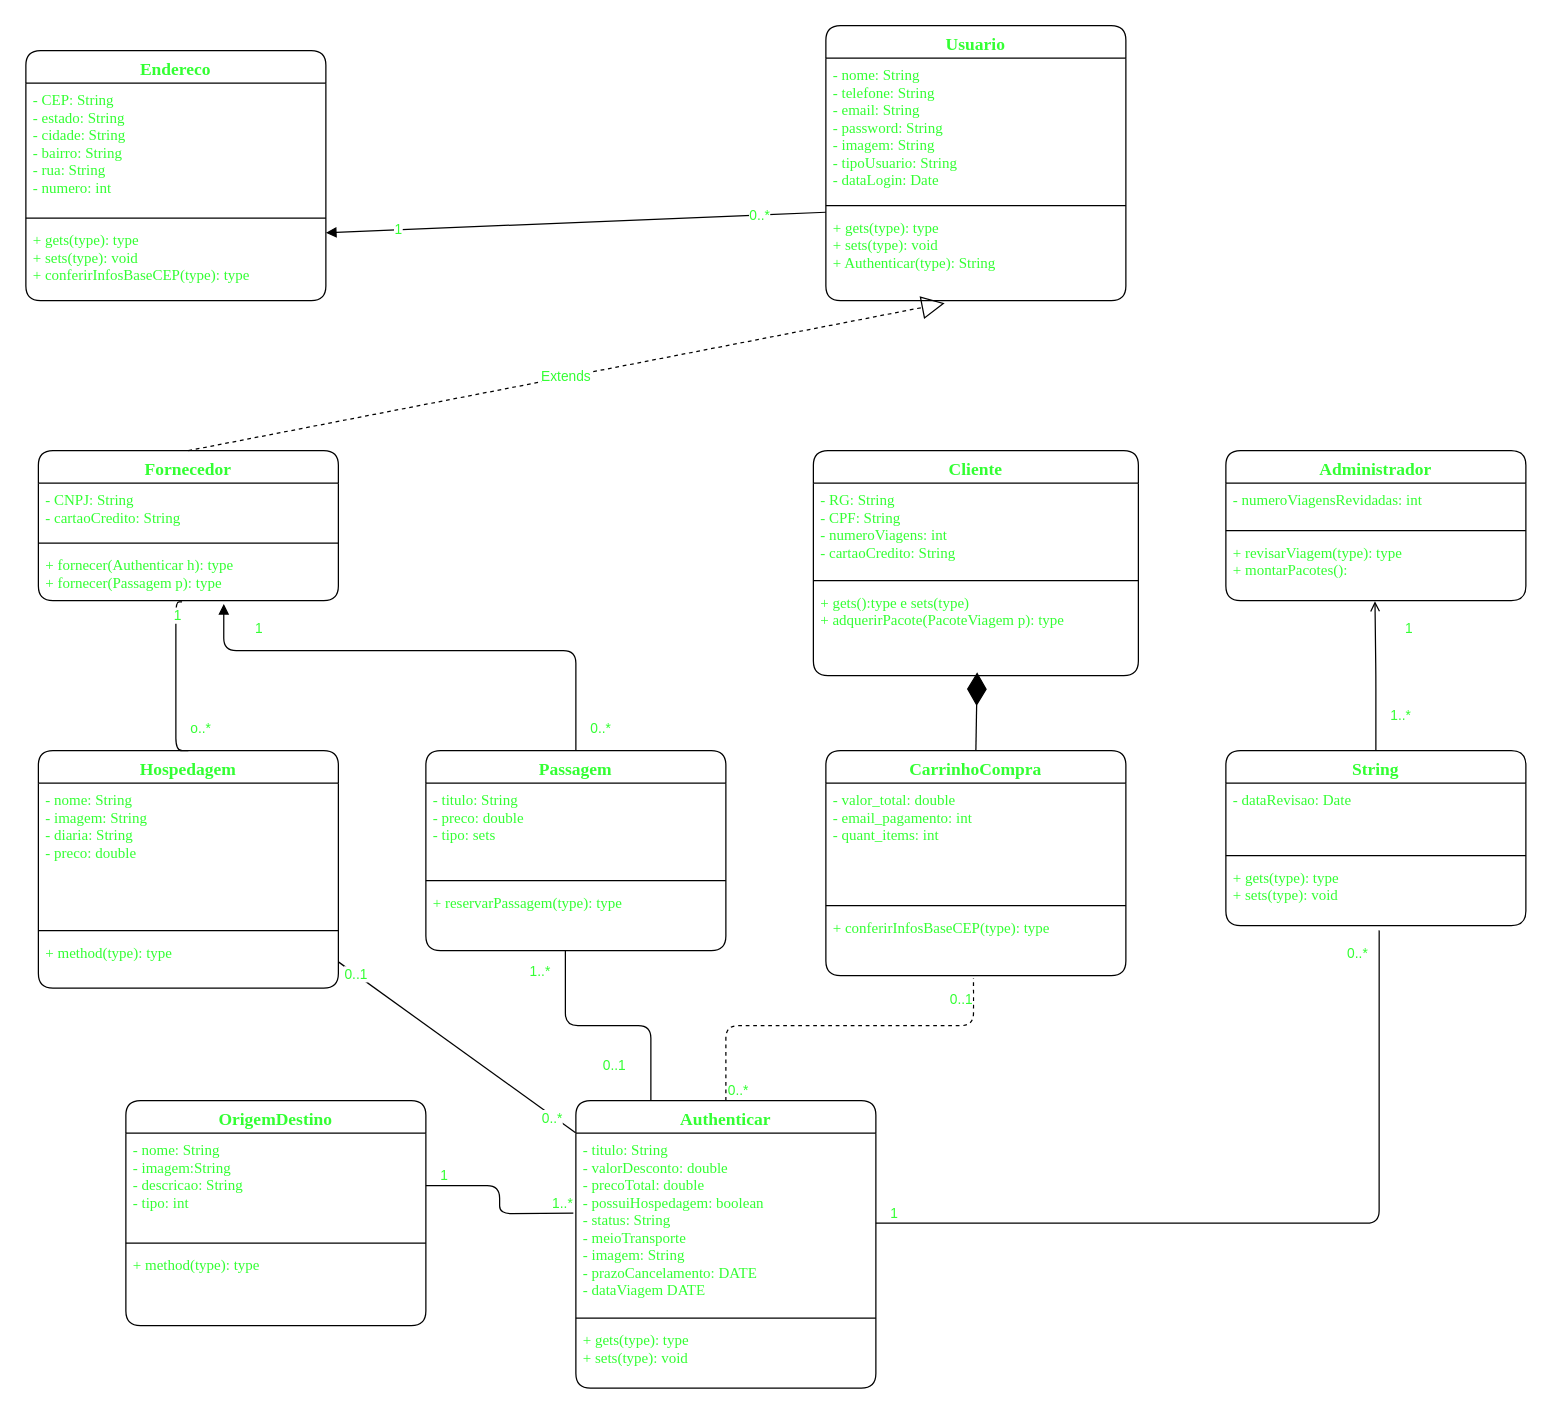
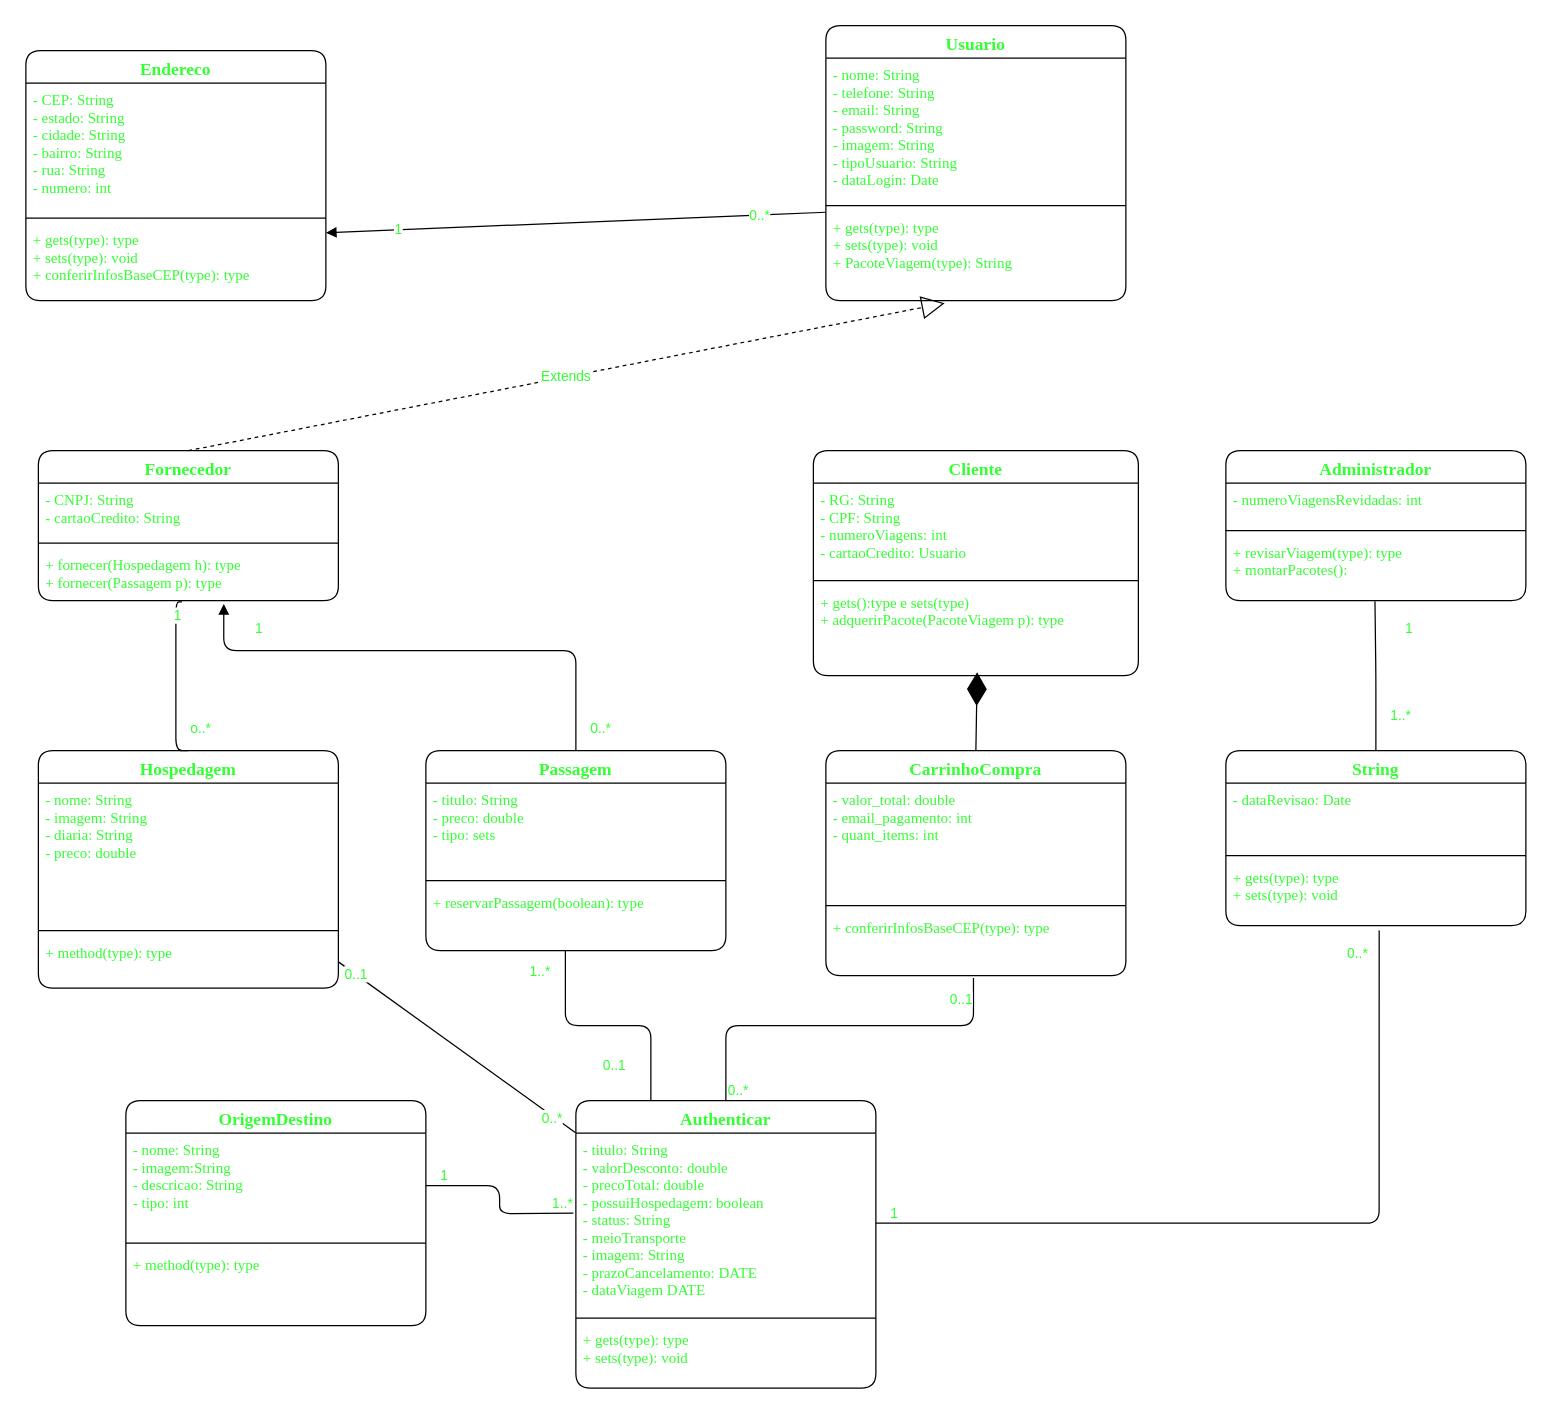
node "+ gets(type): type + sets(type): void + Authenticar(type): String": label "+ gets(type): type + sets(type): void + Authenticar(type): String" -> "+ gets(type): type + sets(type): void + PacoteViagem(type): String"
node "- RG: String - CPF: String - numeroViagens: int - cartaoCredito: String": label "- RG: String - CPF: String - numeroViagens: int - cartaoCredito: String" -> "- RG: String - CPF: String - numeroViagens: int - cartaoCredito: Usuario"
node "+ fornecer(Authenticar h): type + fornecer(Passagem p): type": label "+ fornecer(Authenticar h): type + fornecer(Passagem p): type" -> "+ fornecer(Hospedagem h): type + fornecer(Passagem p): type"
edge "String" -> "+ revisarViagem(type): type + montarPacotes():": arrowhead open -> none
node "+ reservarPassagem(type): type": label "+ reservarPassagem(type): type" -> "+ reservarPassagem(boolean): type"
edge "+ conferirInfosBaseCEP(type): type" -- "Authenticar": style dashed -> solid
